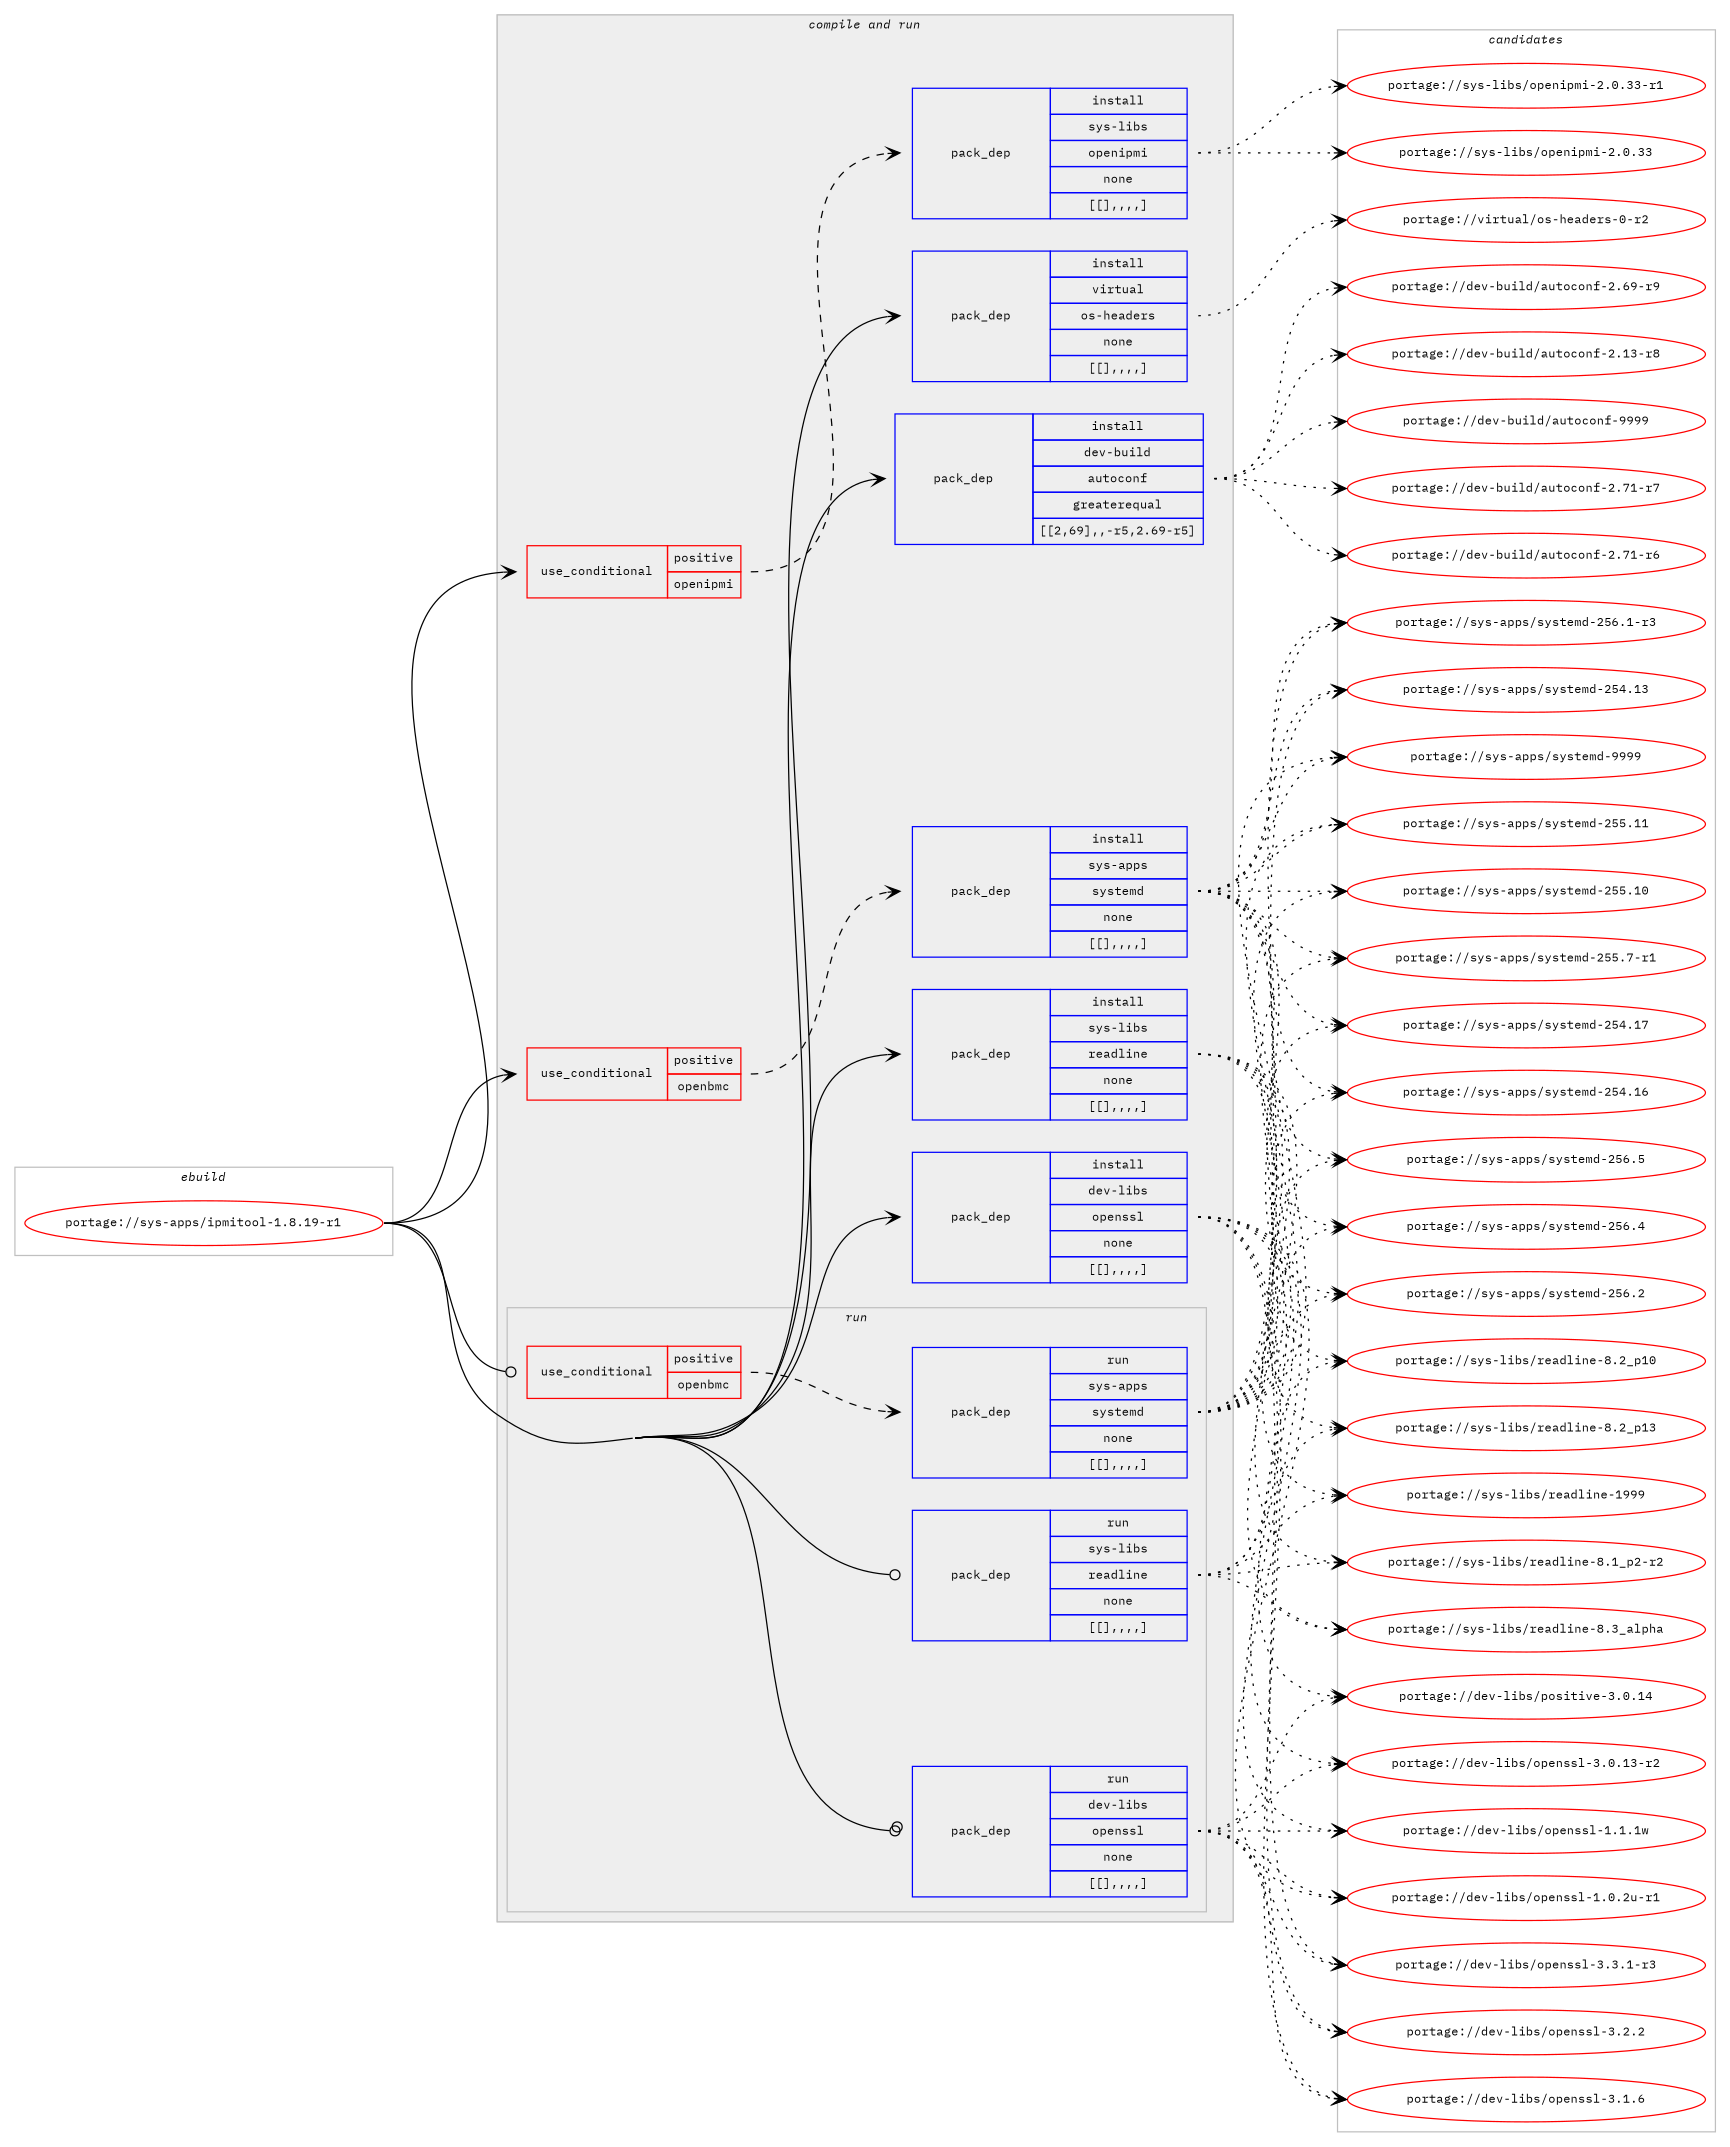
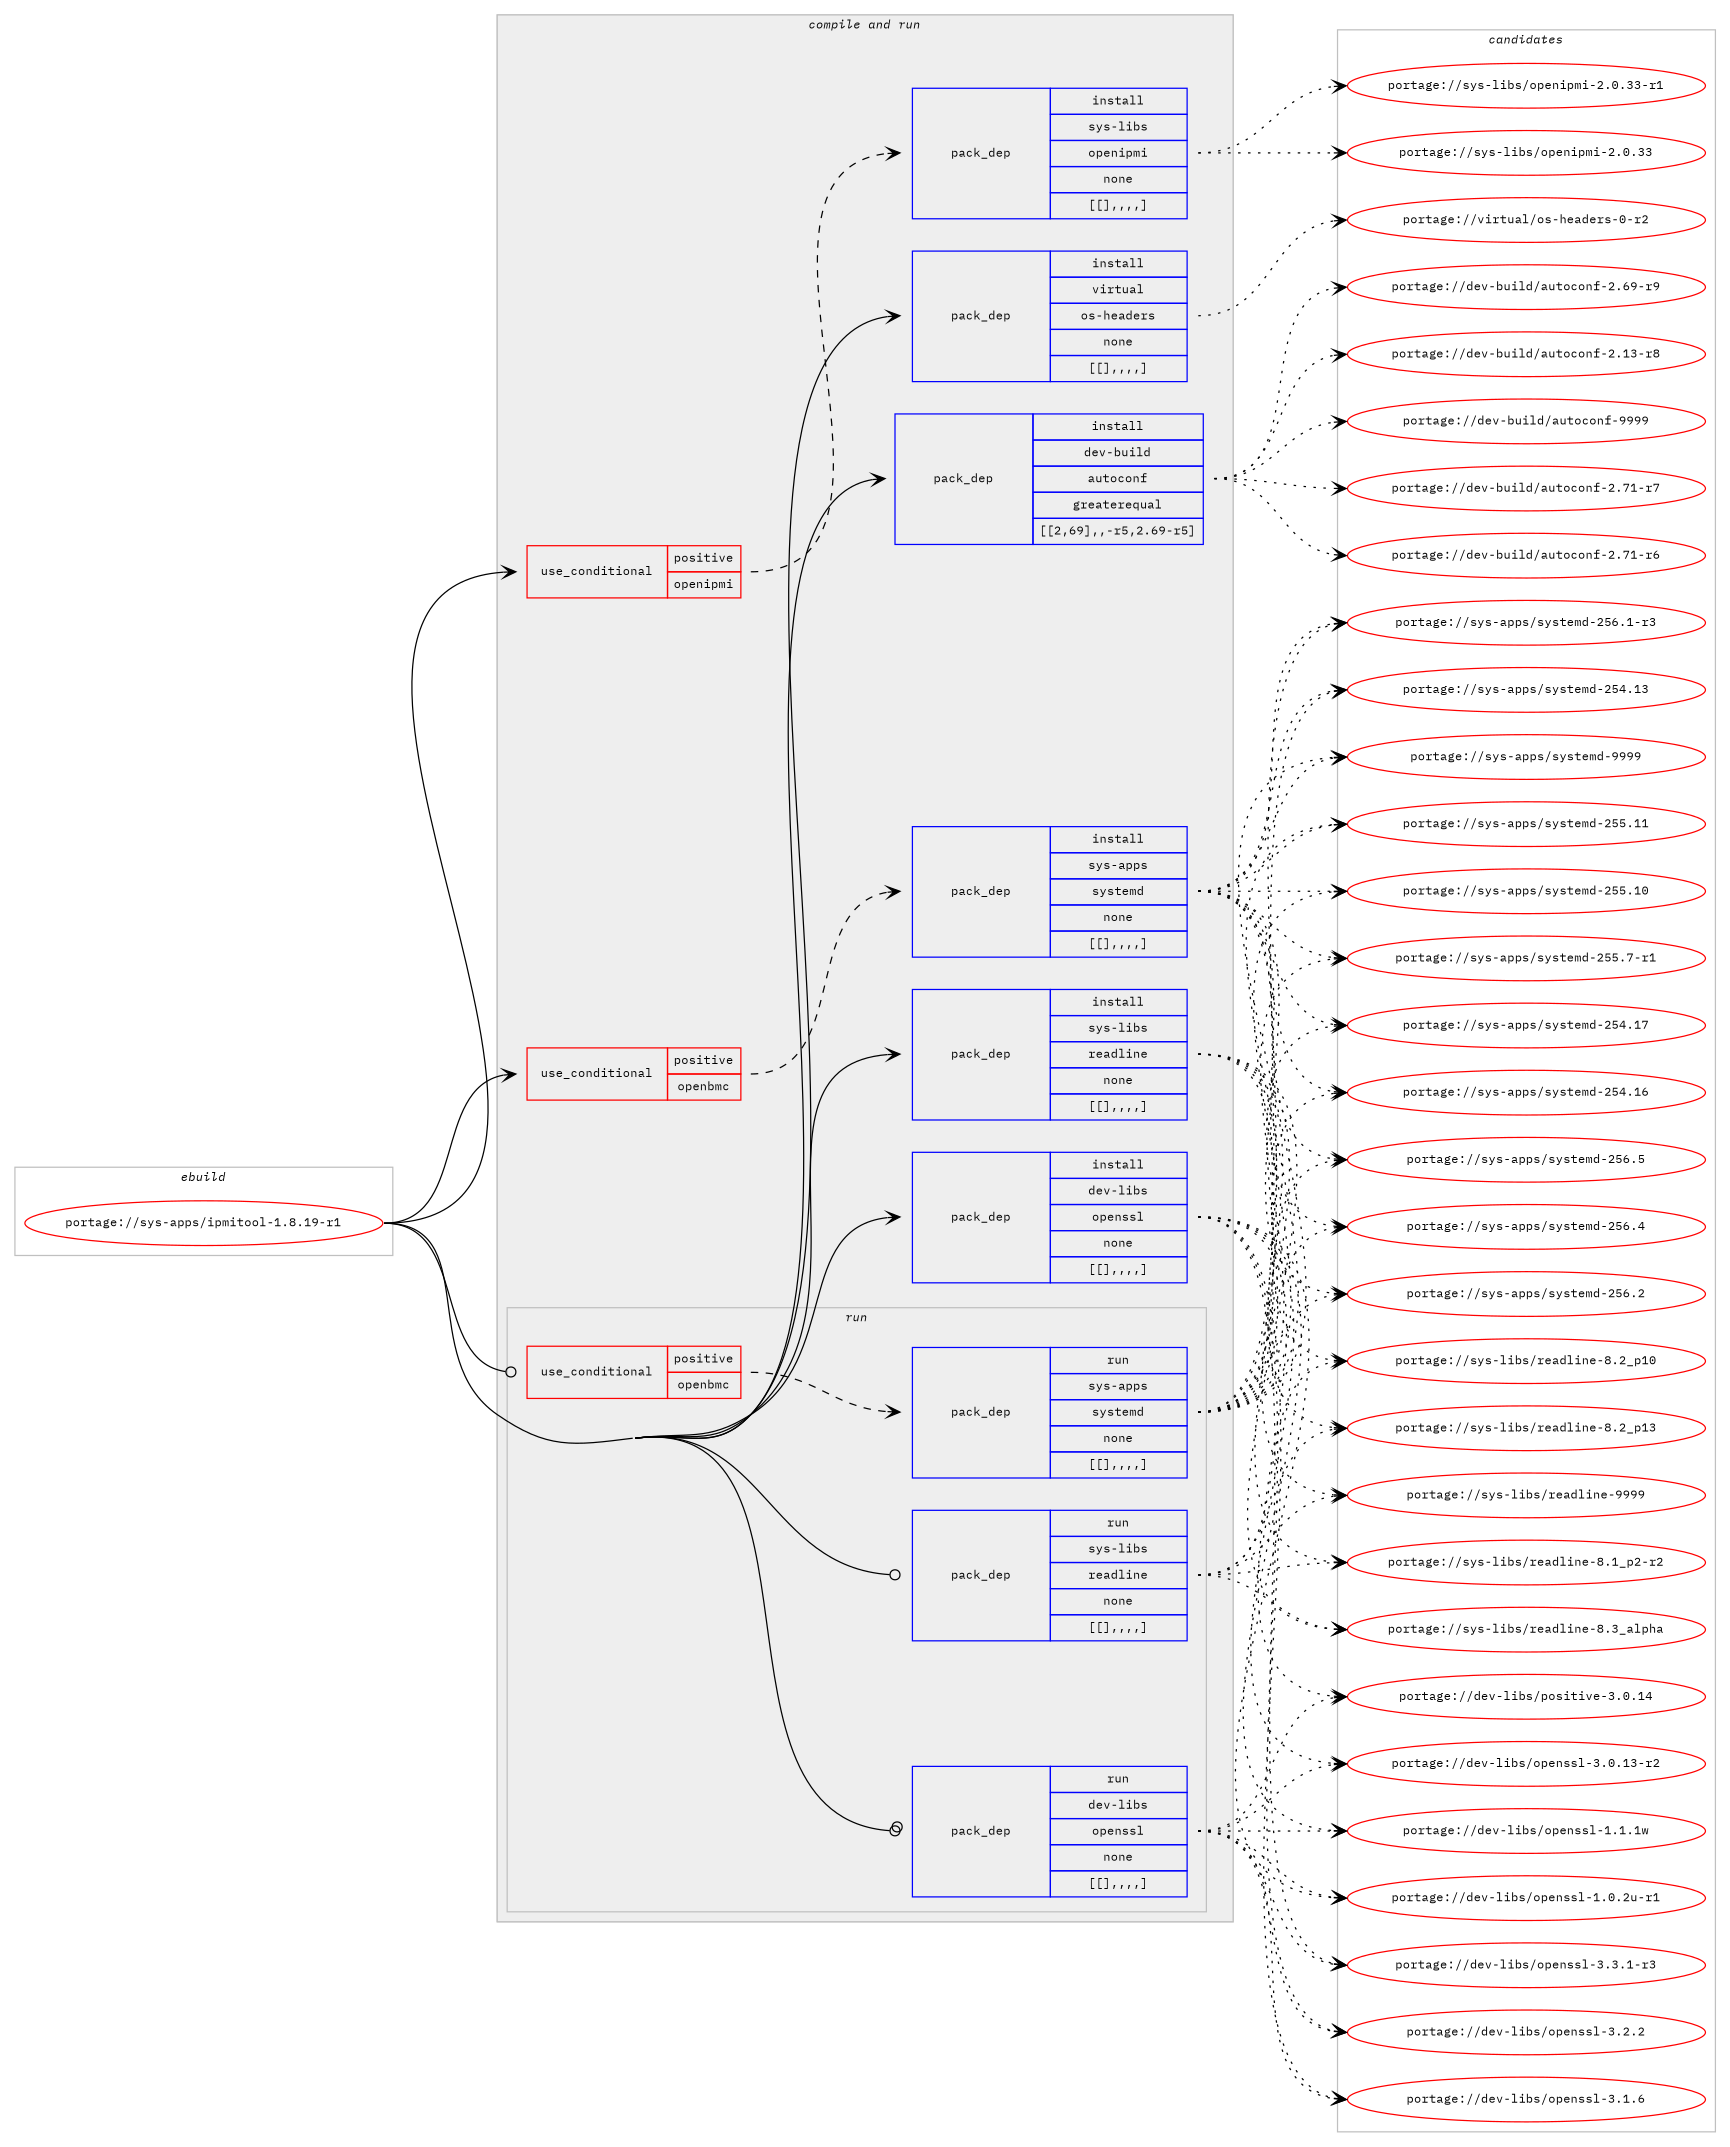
node "portage://sys-libs/readline-1999": label "portage://sys-libs/readline-1999" -> "portage://sys-libs/readline-9999"
